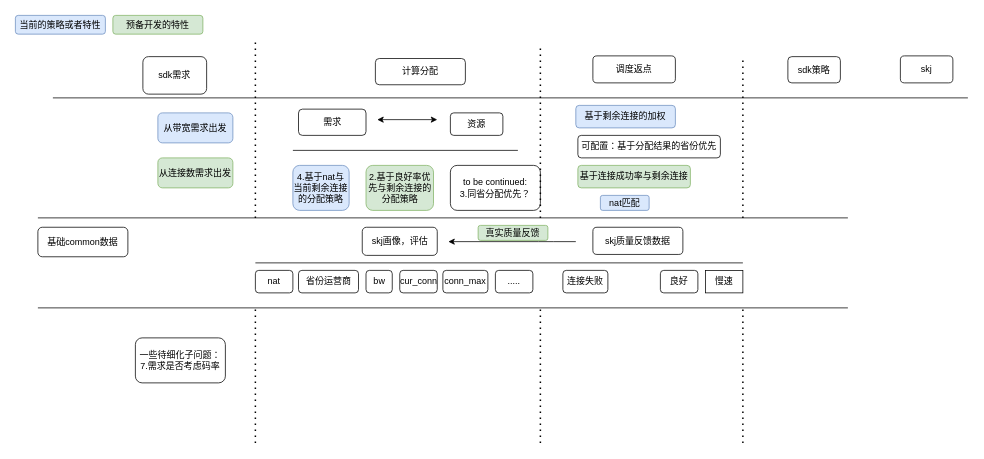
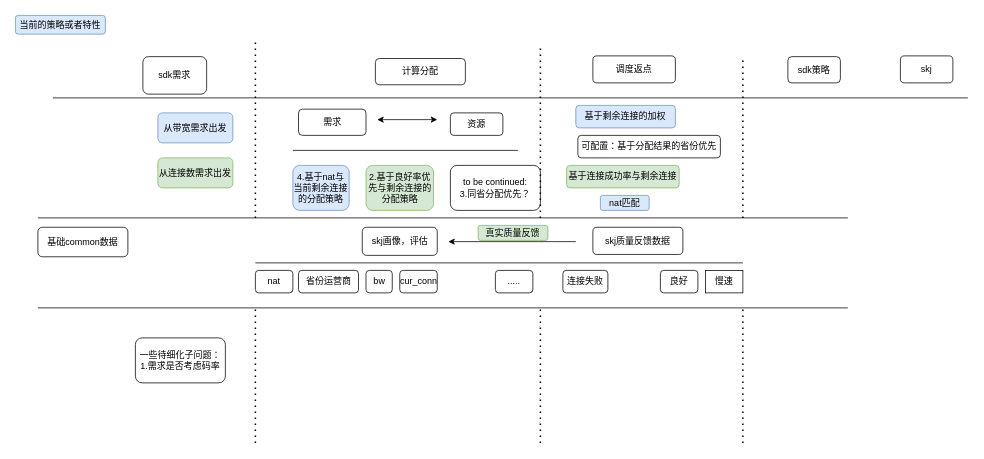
node "预备开发的特性": removed
node "基于连接成功率与剩余连接": moved (634, 177) -> (623, 177)
node "conn_max": removed
node "一些待细化子问题： 7.需求是否考虑码率": label "一些待细化子问题： 7.需求是否考虑码率" -> "一些待细化子问题： 1.需求是否考虑码率"
